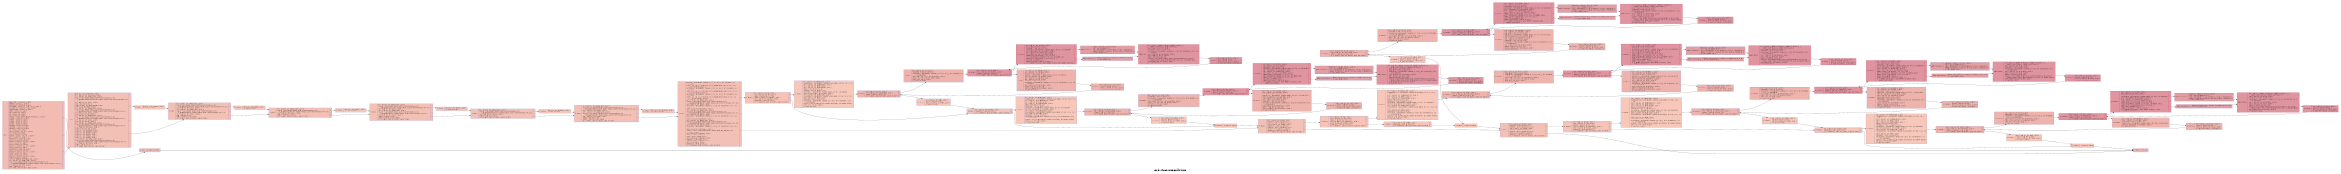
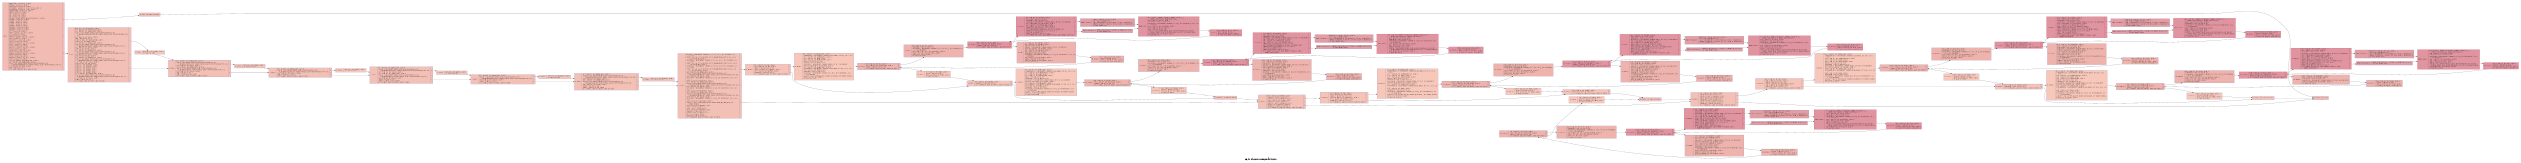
node "for.end179:": added
